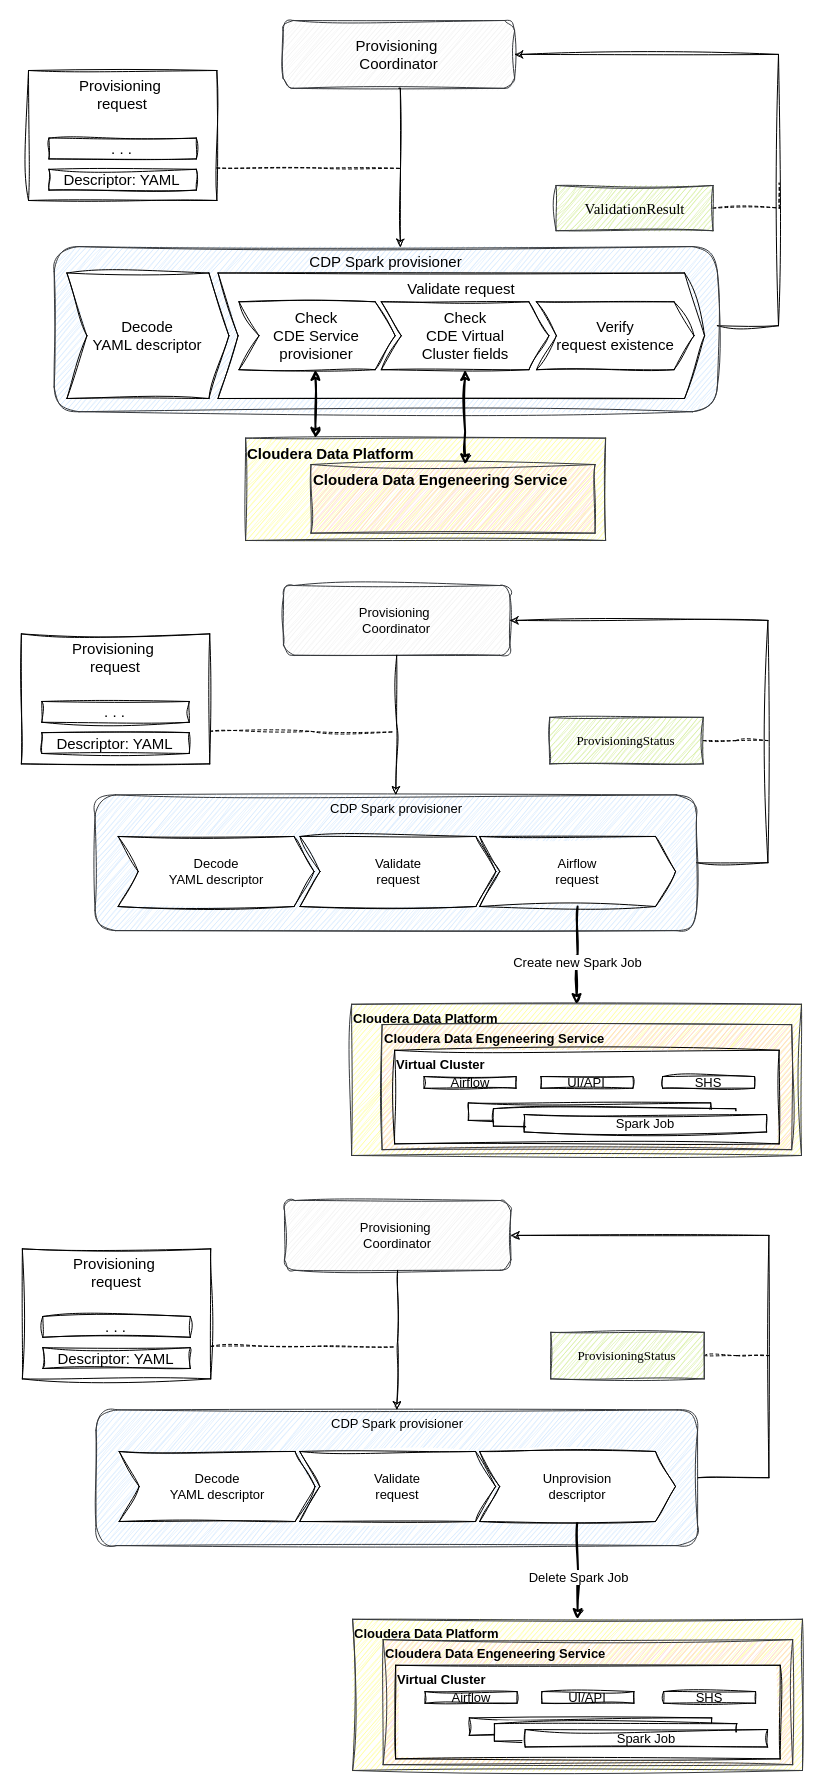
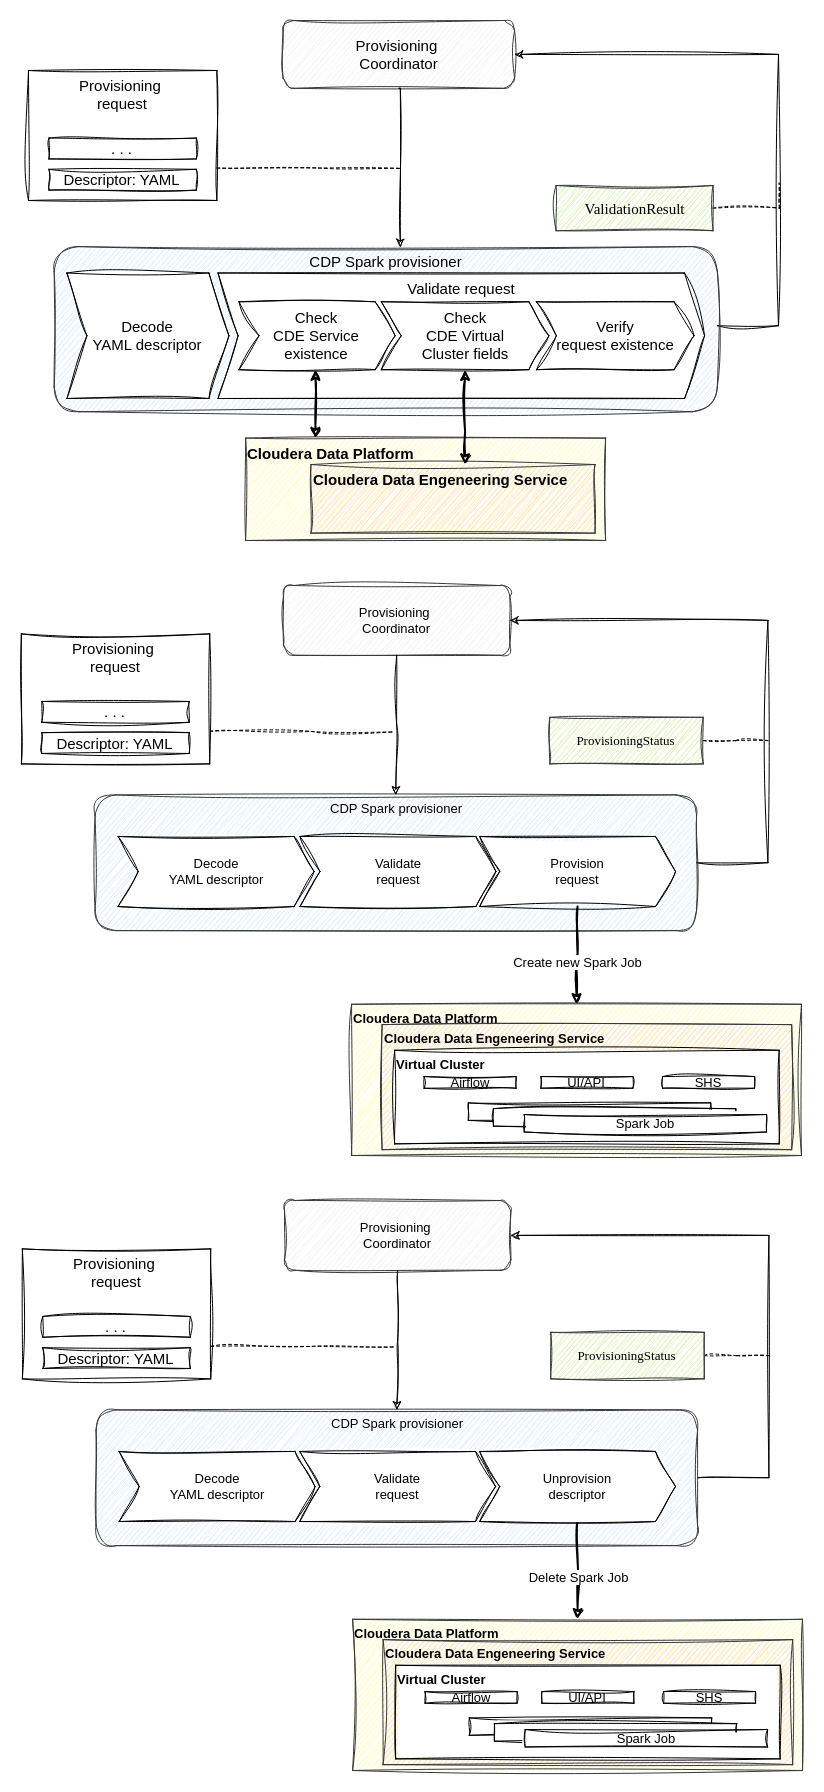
node "Check CDE Service provisioner": label "Check CDE Service provisioner" -> "Check CDE Service existence"
node "Airflowrequest": label "Airflowrequest" -> "Provisionrequest"
